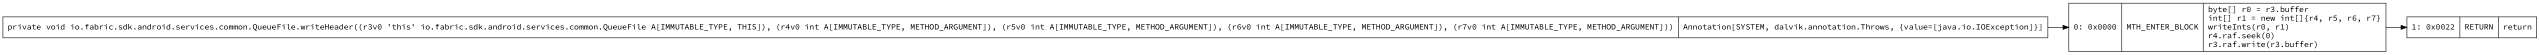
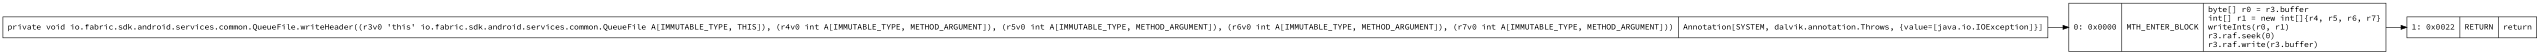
node "0: 0x0000": text "r4.raf.seek(0)" -> "r3.raf.seek(0)"
